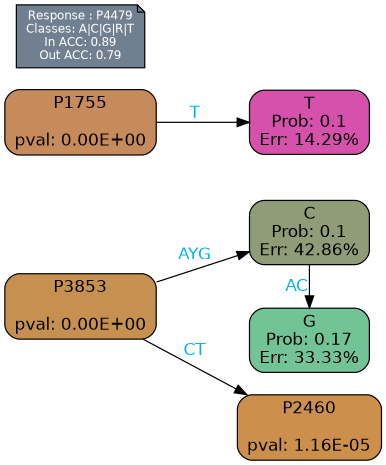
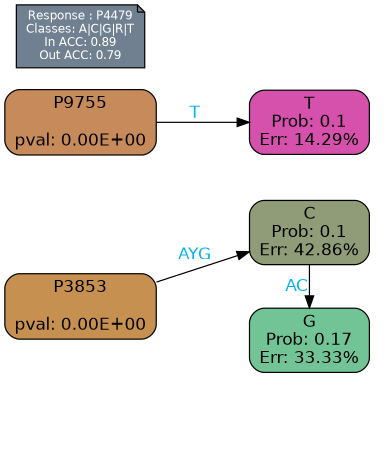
node "P1755 pval: 0.00E+00": label "P1755 pval: 0.00E+00" -> "P9755 pval: 0.00E+00"
node "P2460 pval: 1.16E-05": removed
